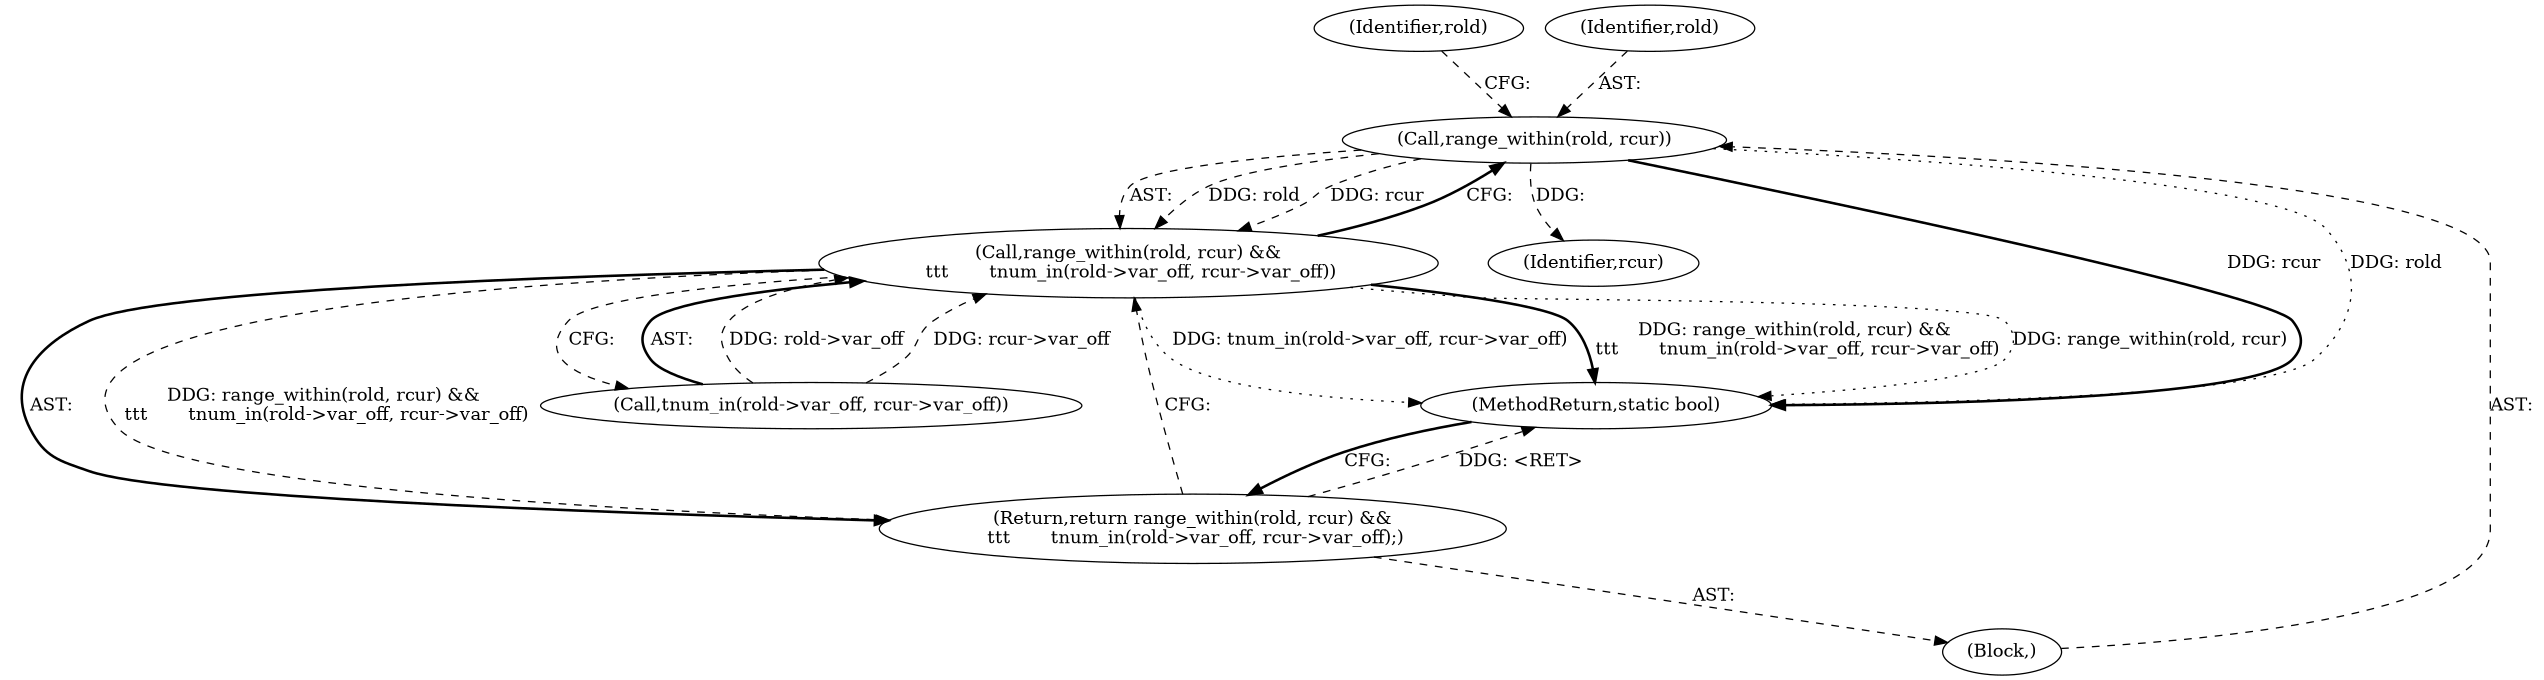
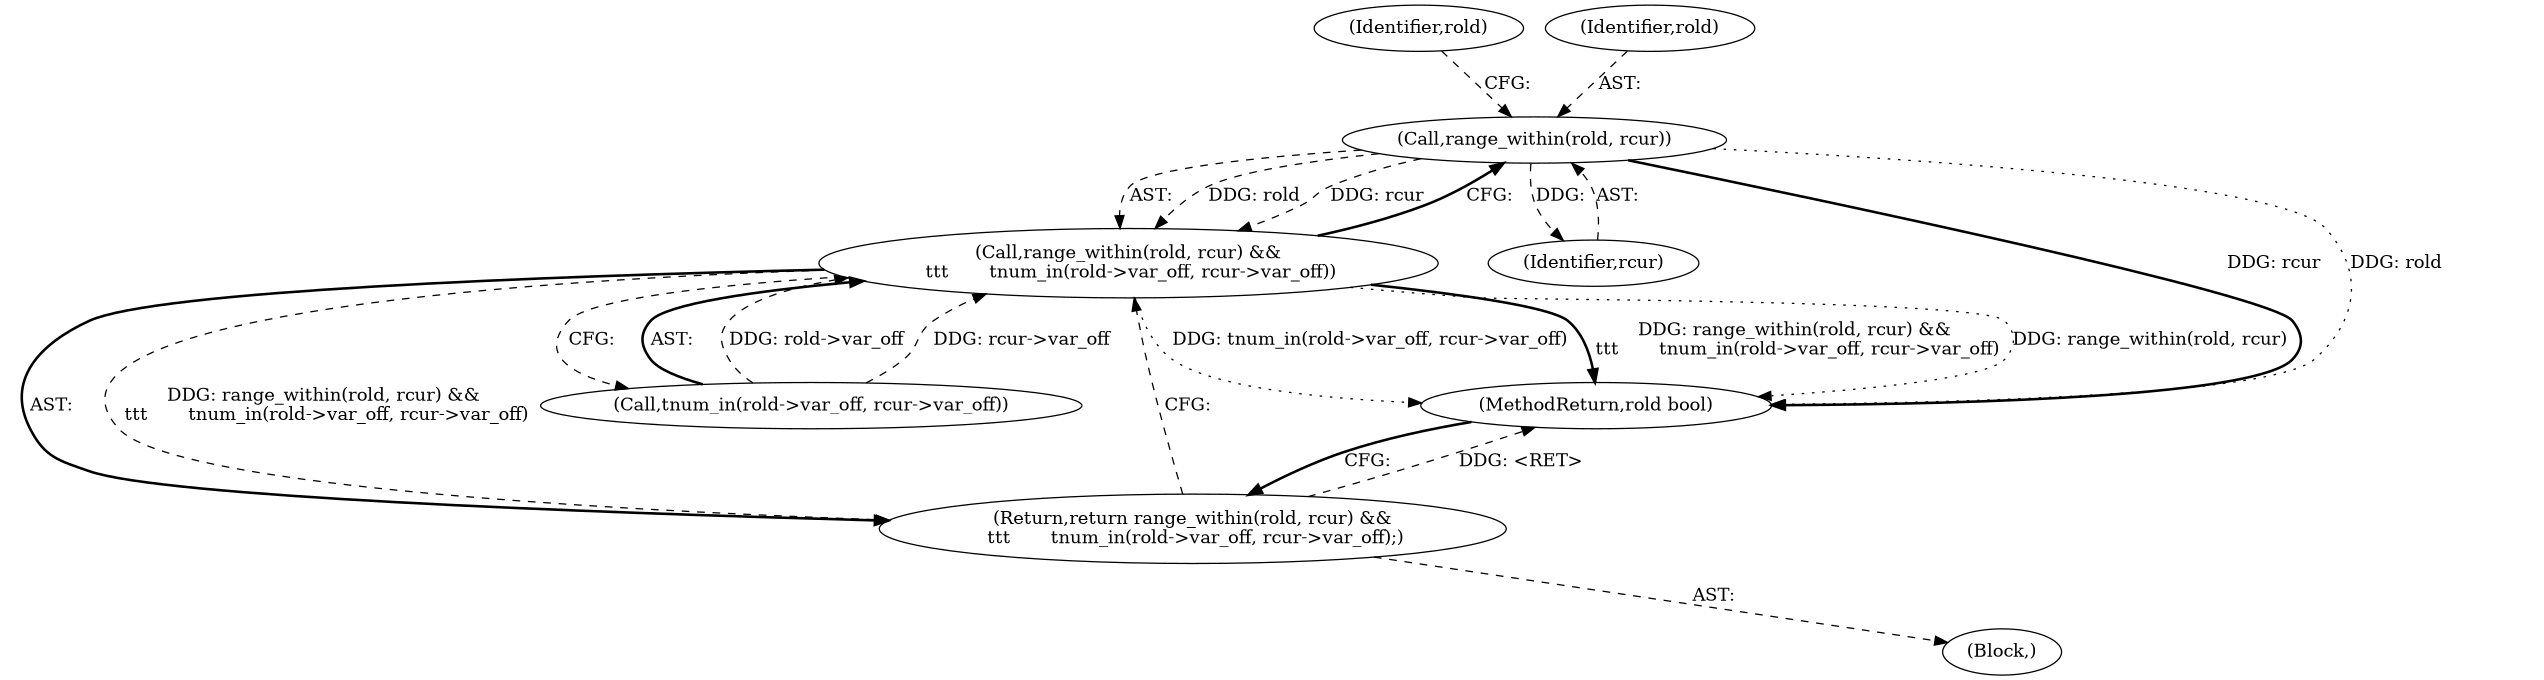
edge "(Block,)" -> "(Call,range_within(rold, rcur))": now "(Identifier,rcur)" -> "(Call,range_within(rold, rcur))"
node "(MethodReturn,static bool)": label "(MethodReturn,static bool)" -> "(MethodReturn,rold bool)"
